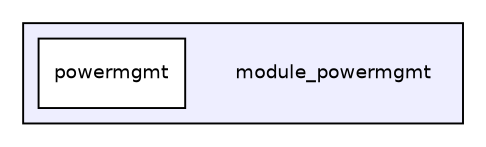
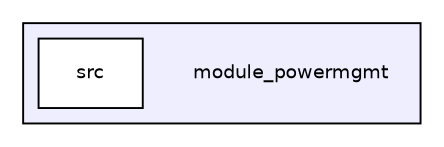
node "powermgmt": label "powermgmt" -> "src"
